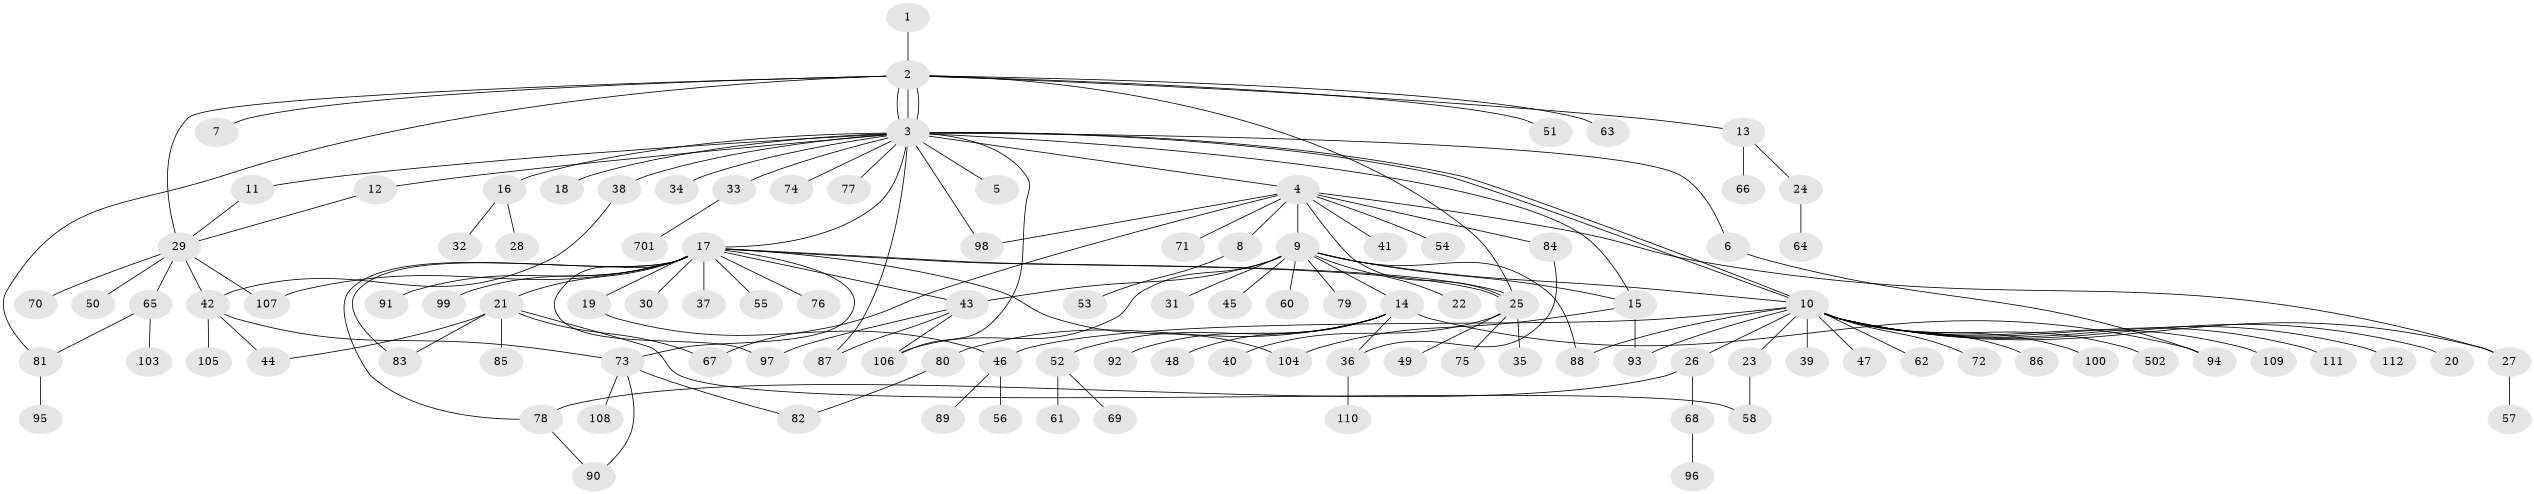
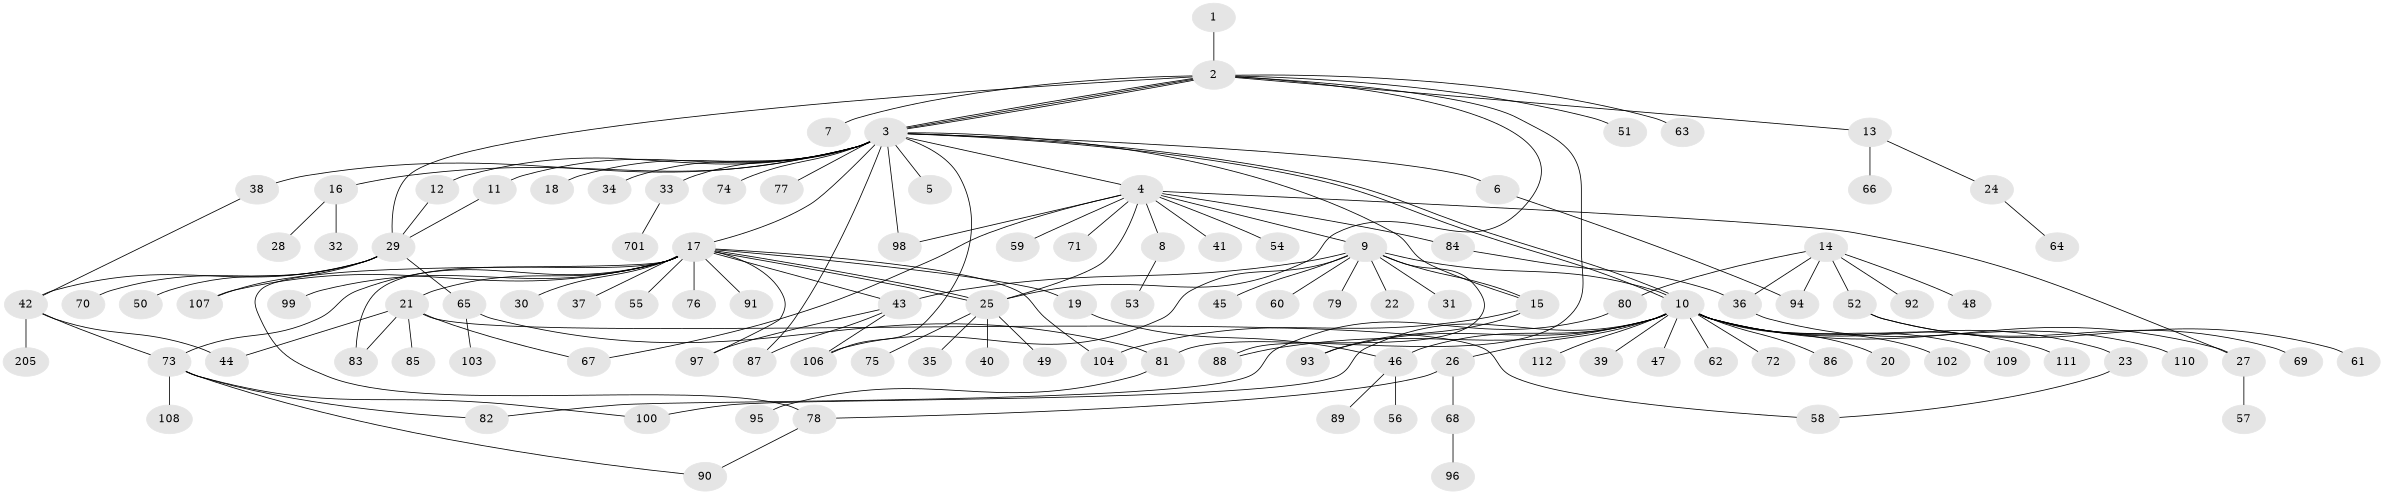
node "59": added
edge "9" -- "14": removed
node "105": label "105" -> "205"
node "502": label "502" -> "102"
edge "73" -- "100": added
